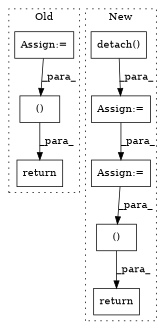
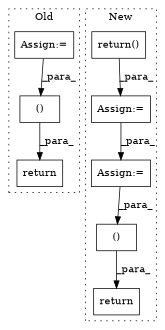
node "detach()": label "detach()" -> "return()"
